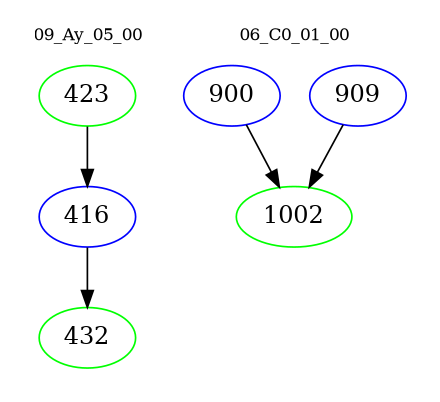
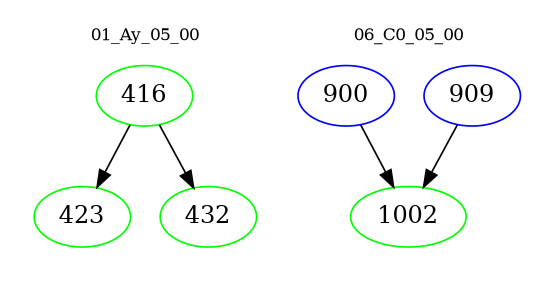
cluster "09_Ay_05_00": label "09_Ay_05_00" -> "01_Ay_05_00"
cluster "06_C0_01_00": label "06_C0_01_00" -> "06_C0_05_00"
edge "423" -> "416": reversed
node "416": color blue -> green
